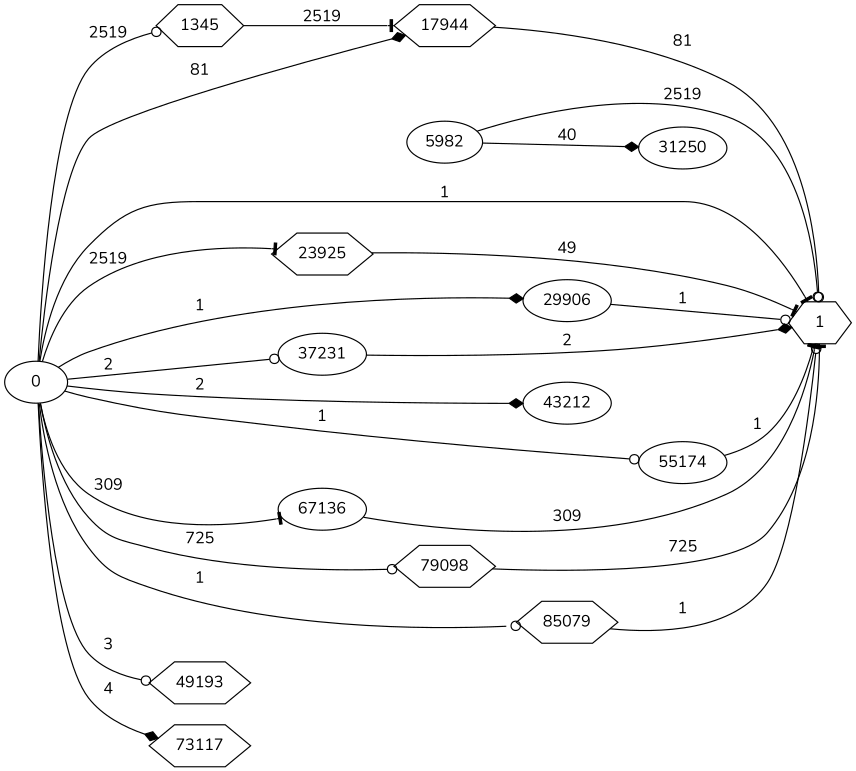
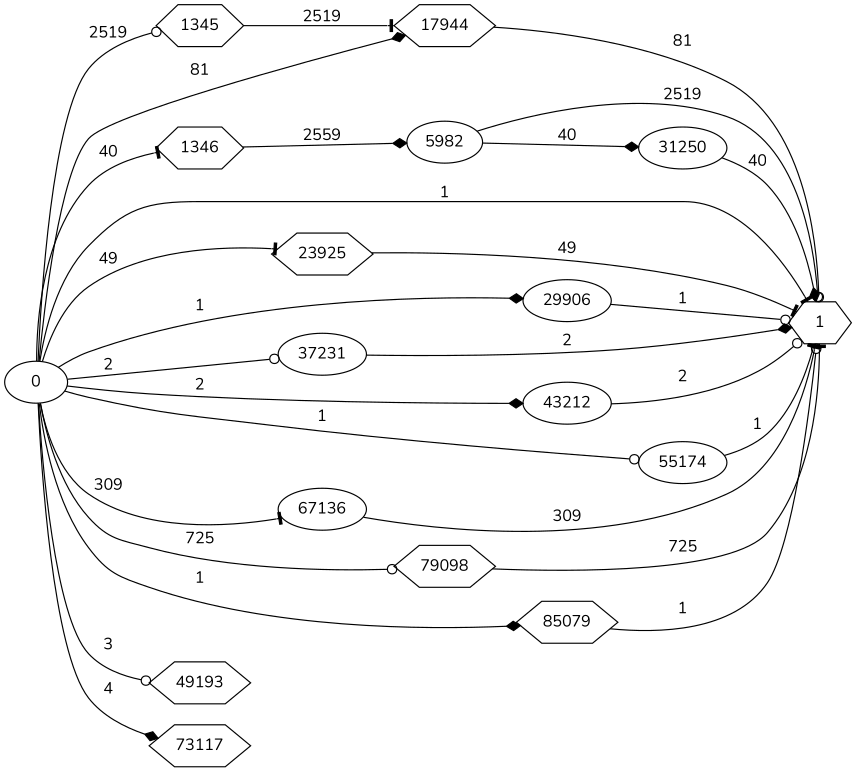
node "1346": added
edge "31250" -> "1": added, label "40"
edge "0" -> "23925": label "2519" -> "49"
edge "43212" -> "1": added, label "2"
edge "0" -> "85079": arrowhead odot -> diamond
